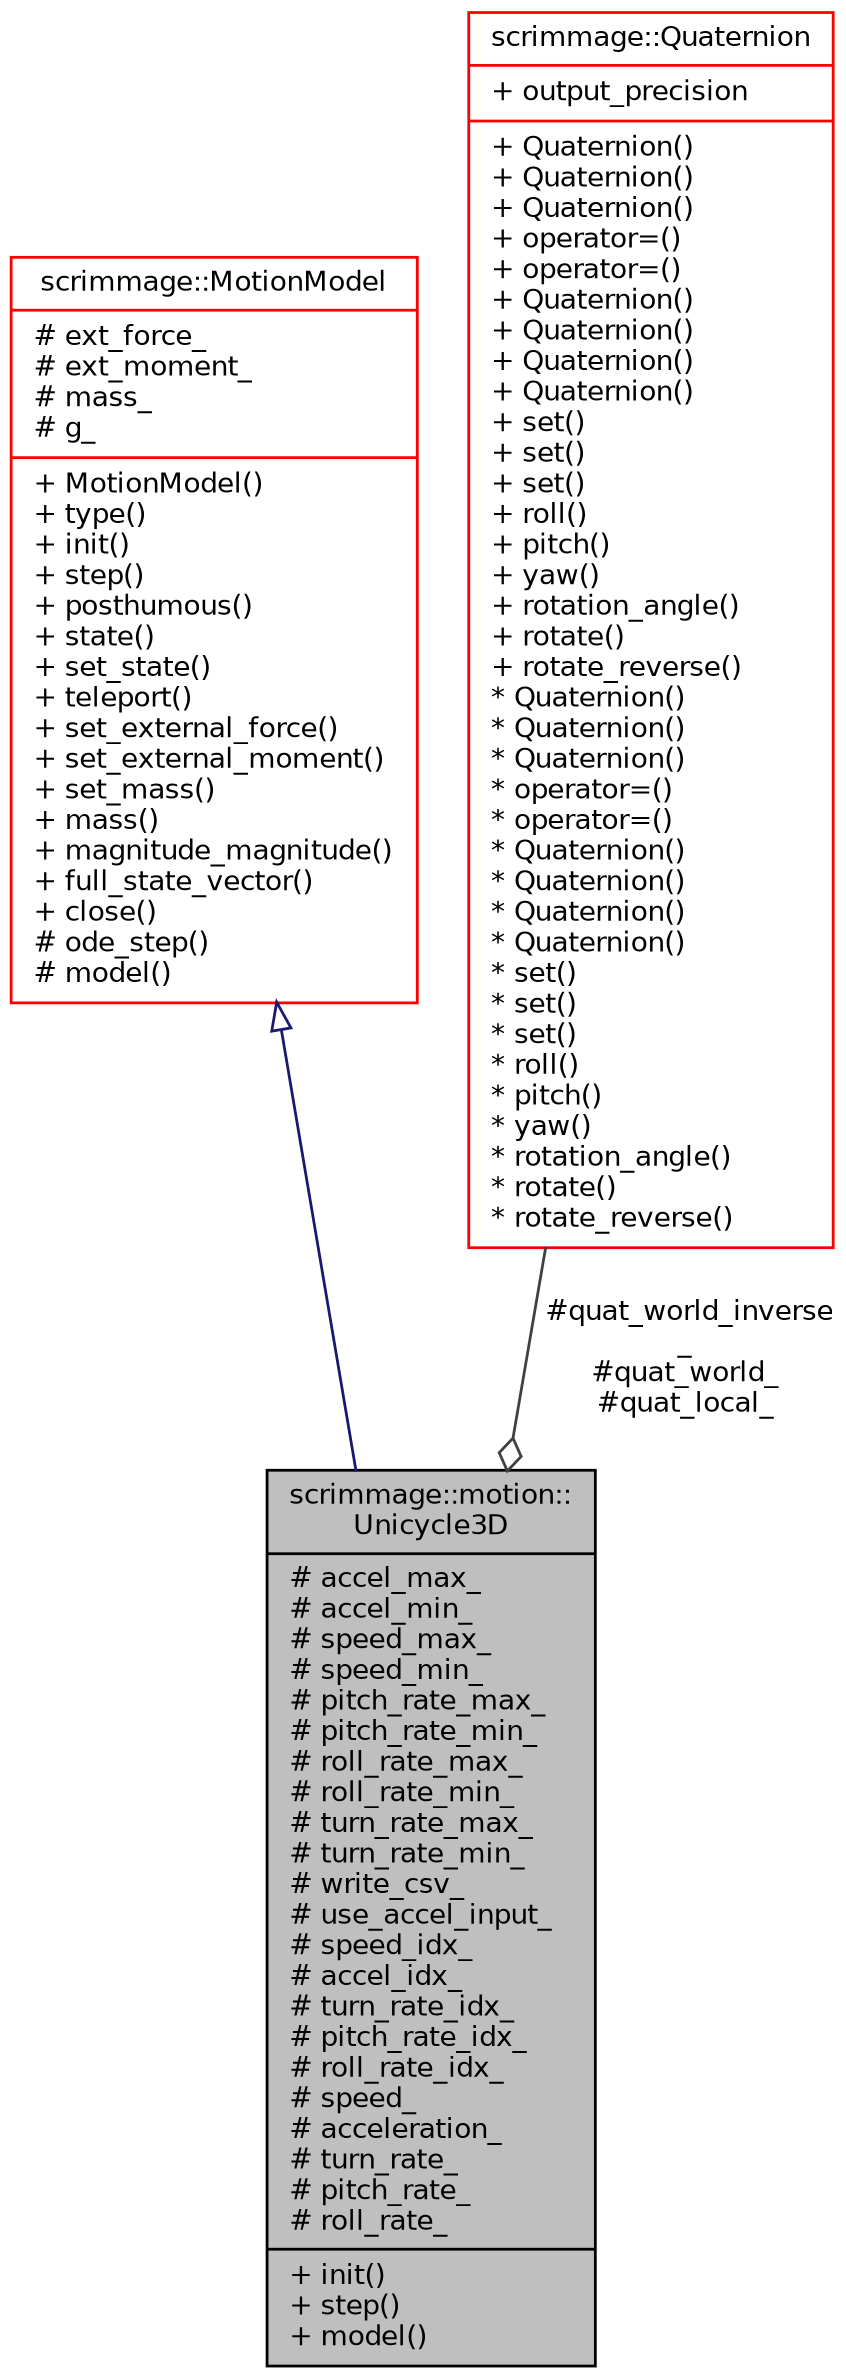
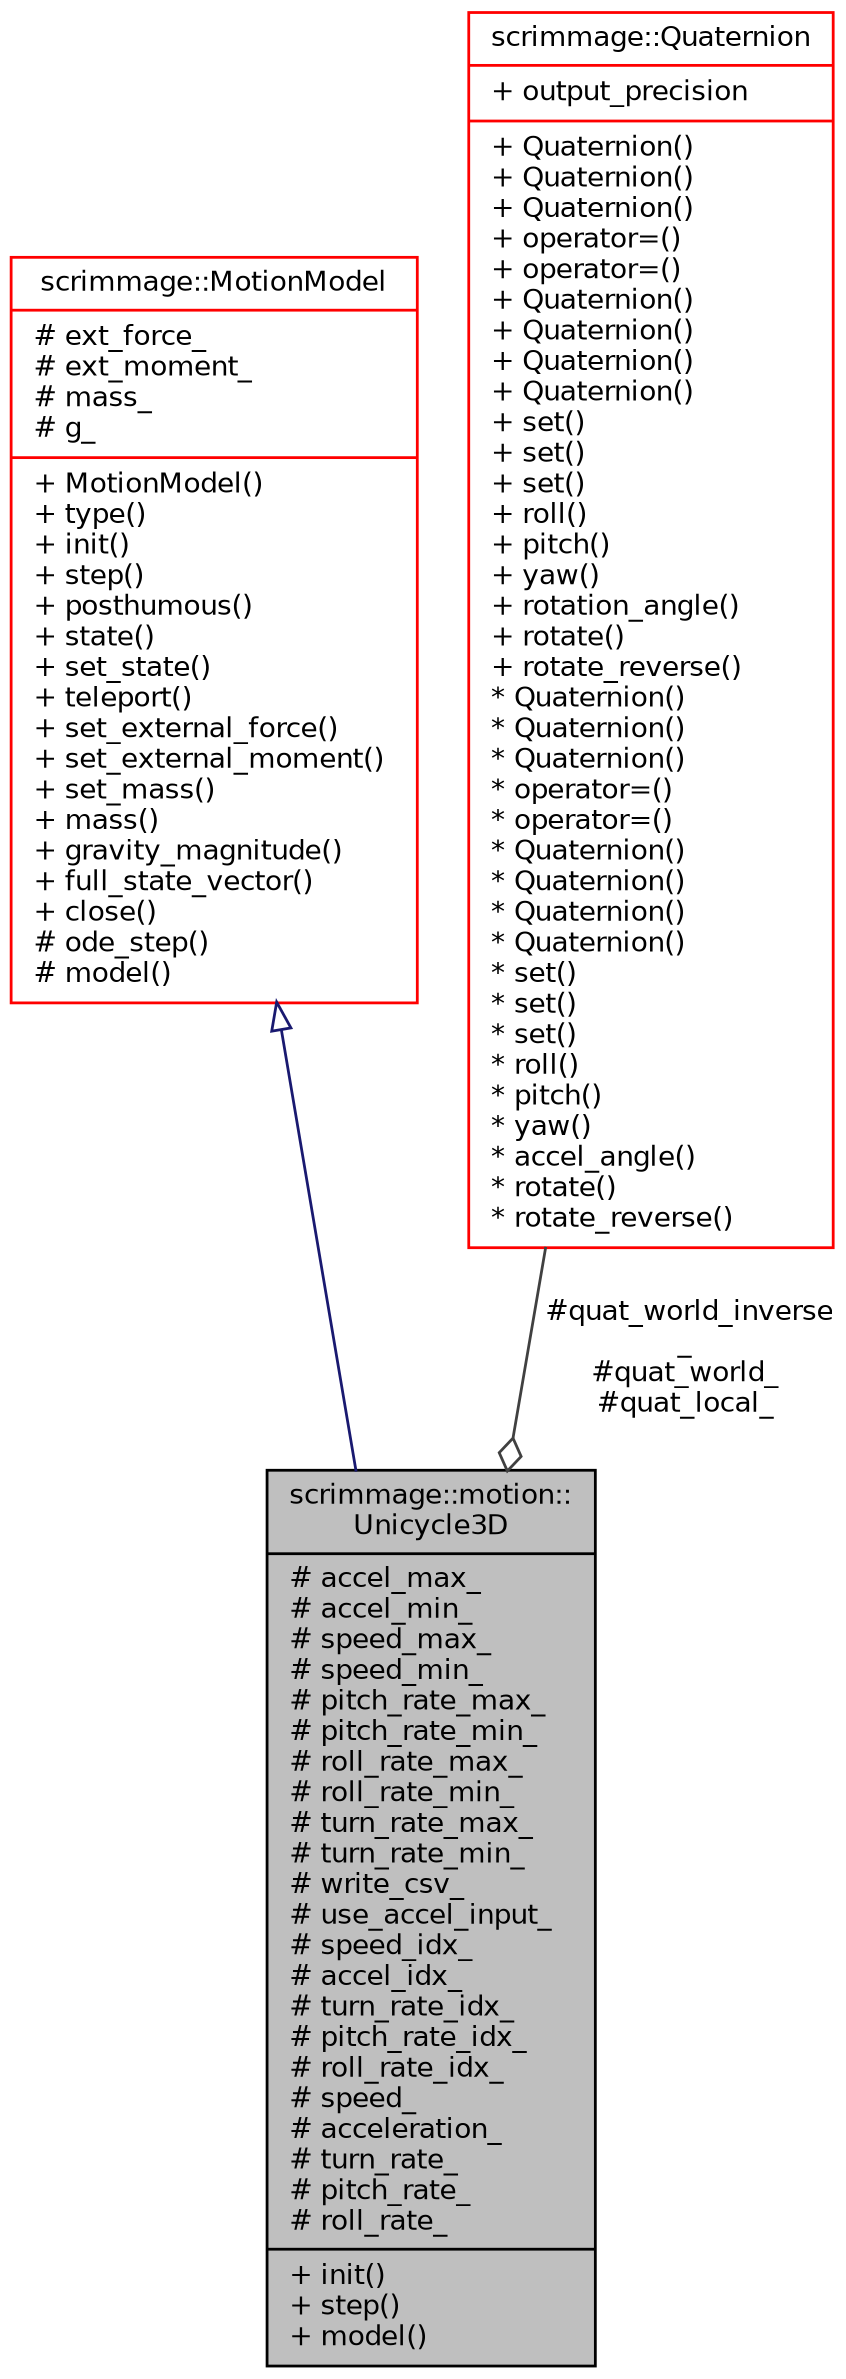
node "scrimmage::MotionModel": text "+ magnitude_magnitude()" -> "+ gravity_magnitude()"
node "scrimmage::Quaternion": text "* rotation_angle()" -> "* accel_angle()"
